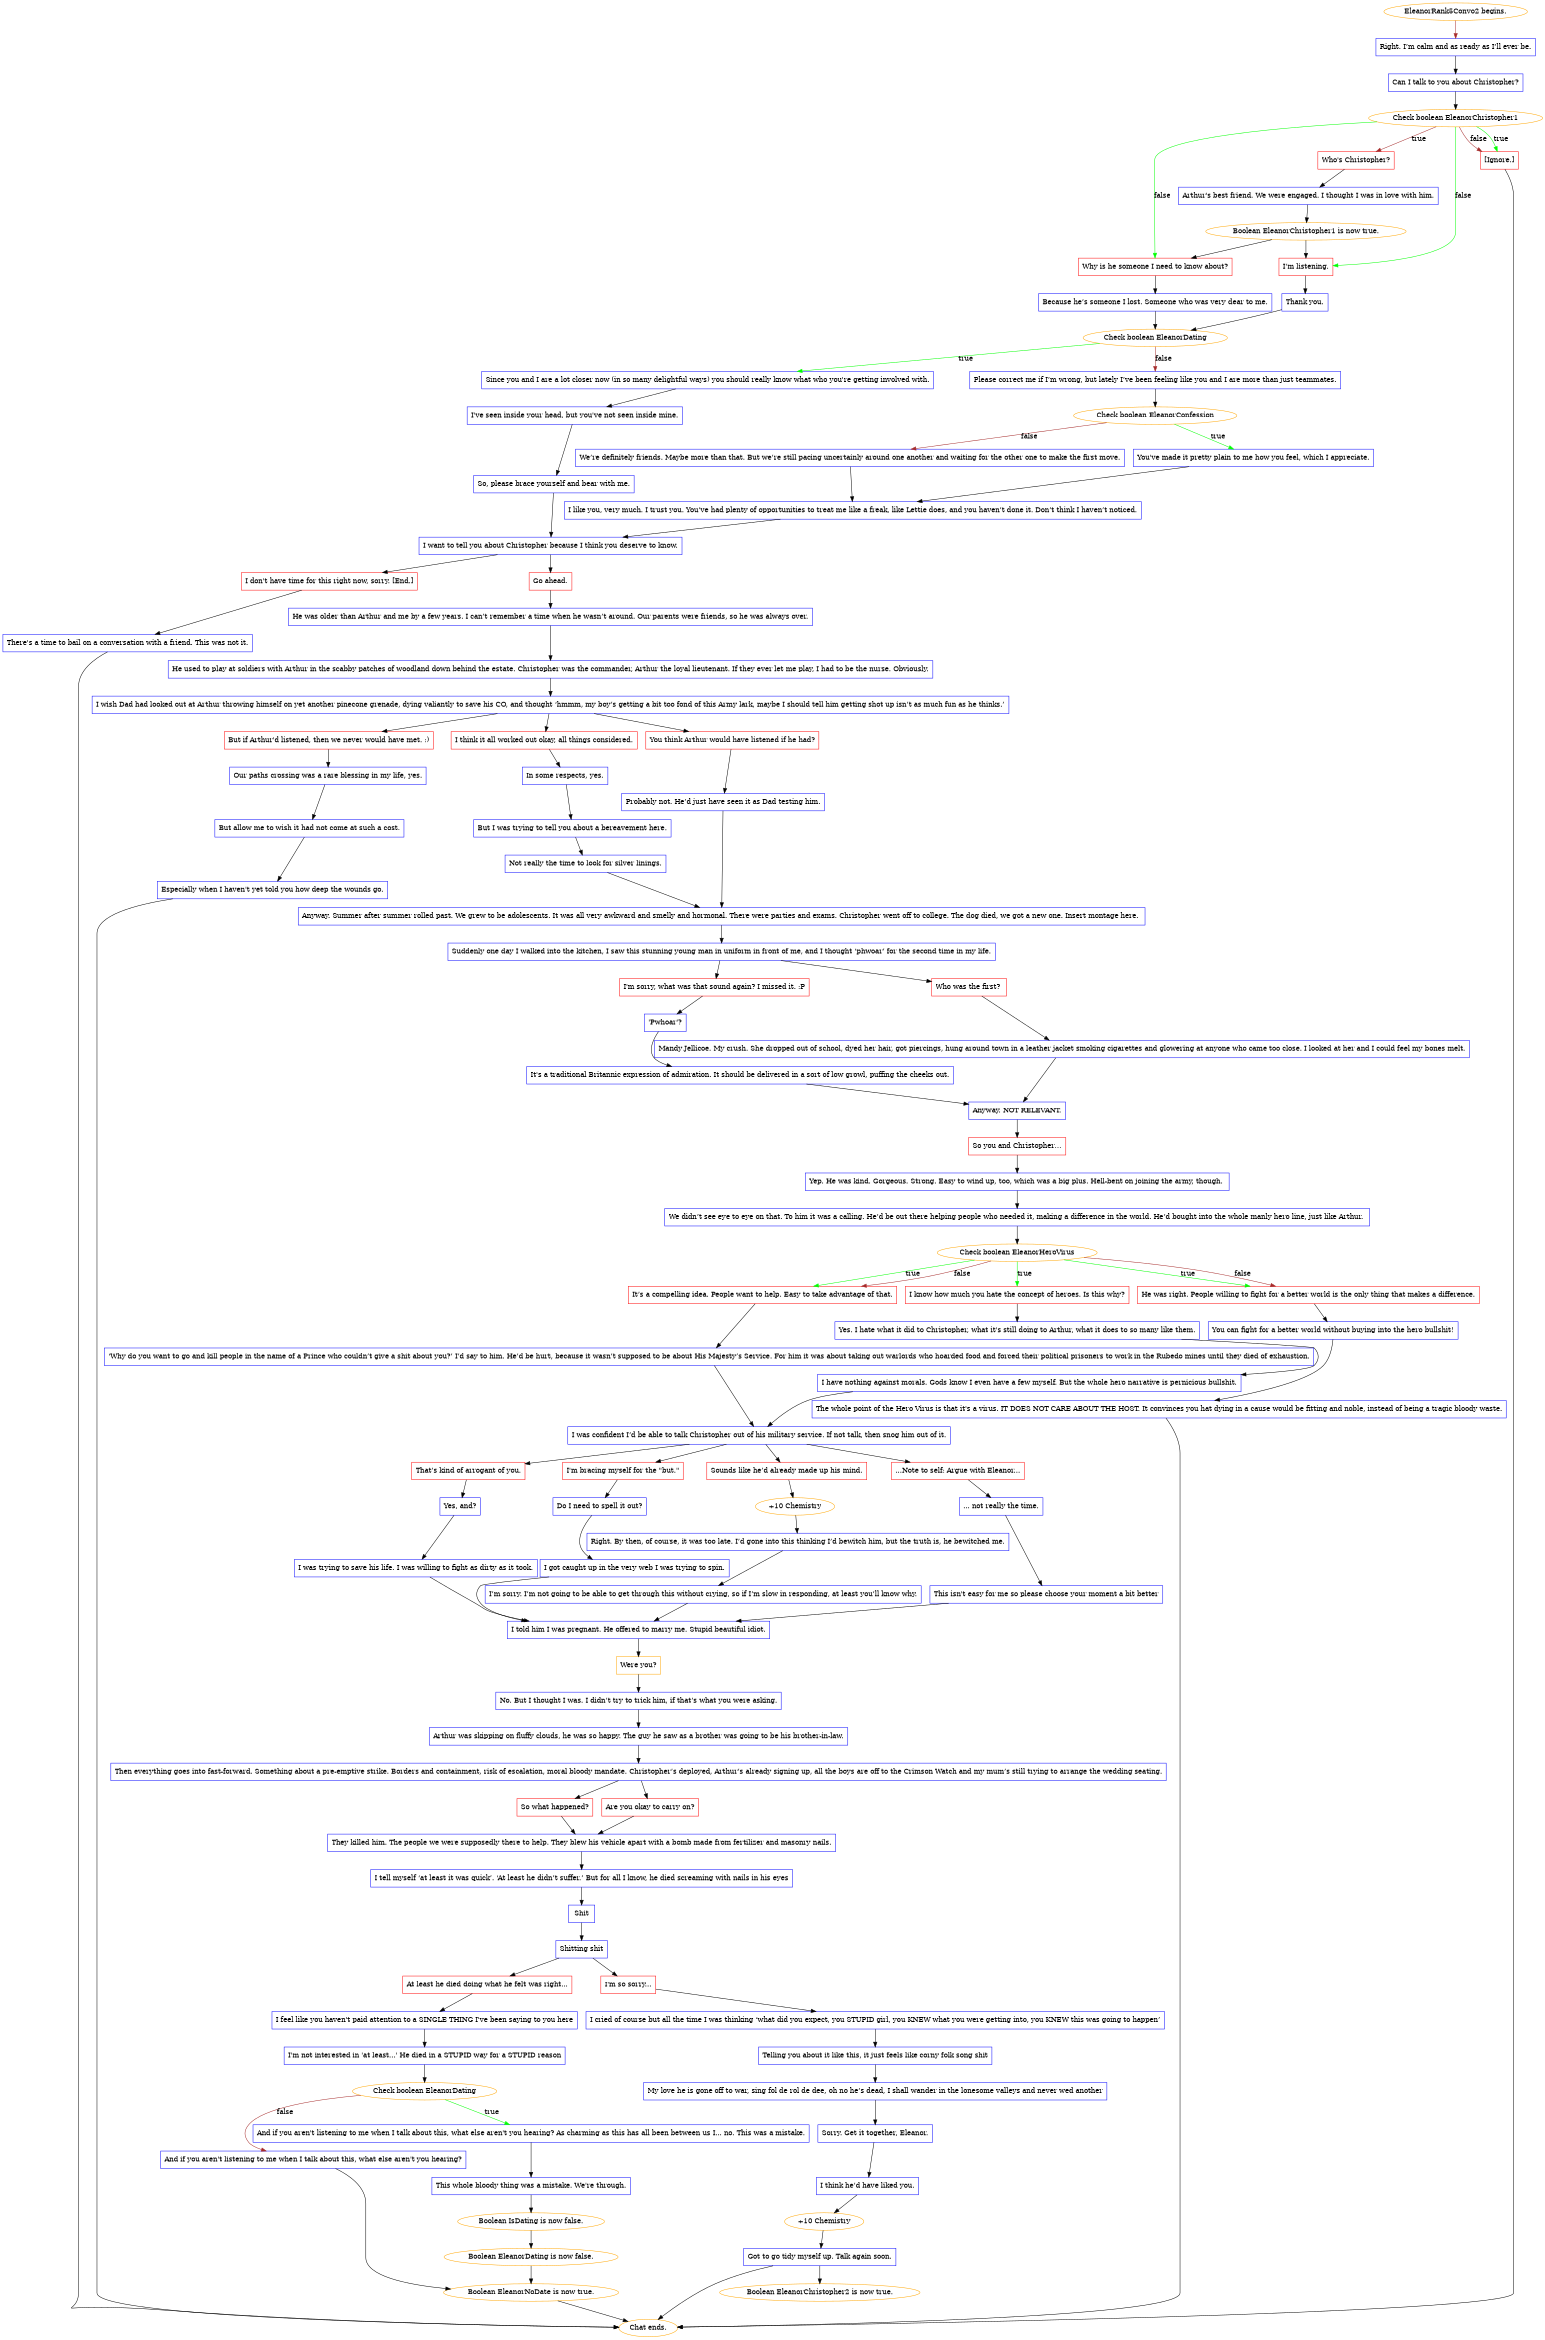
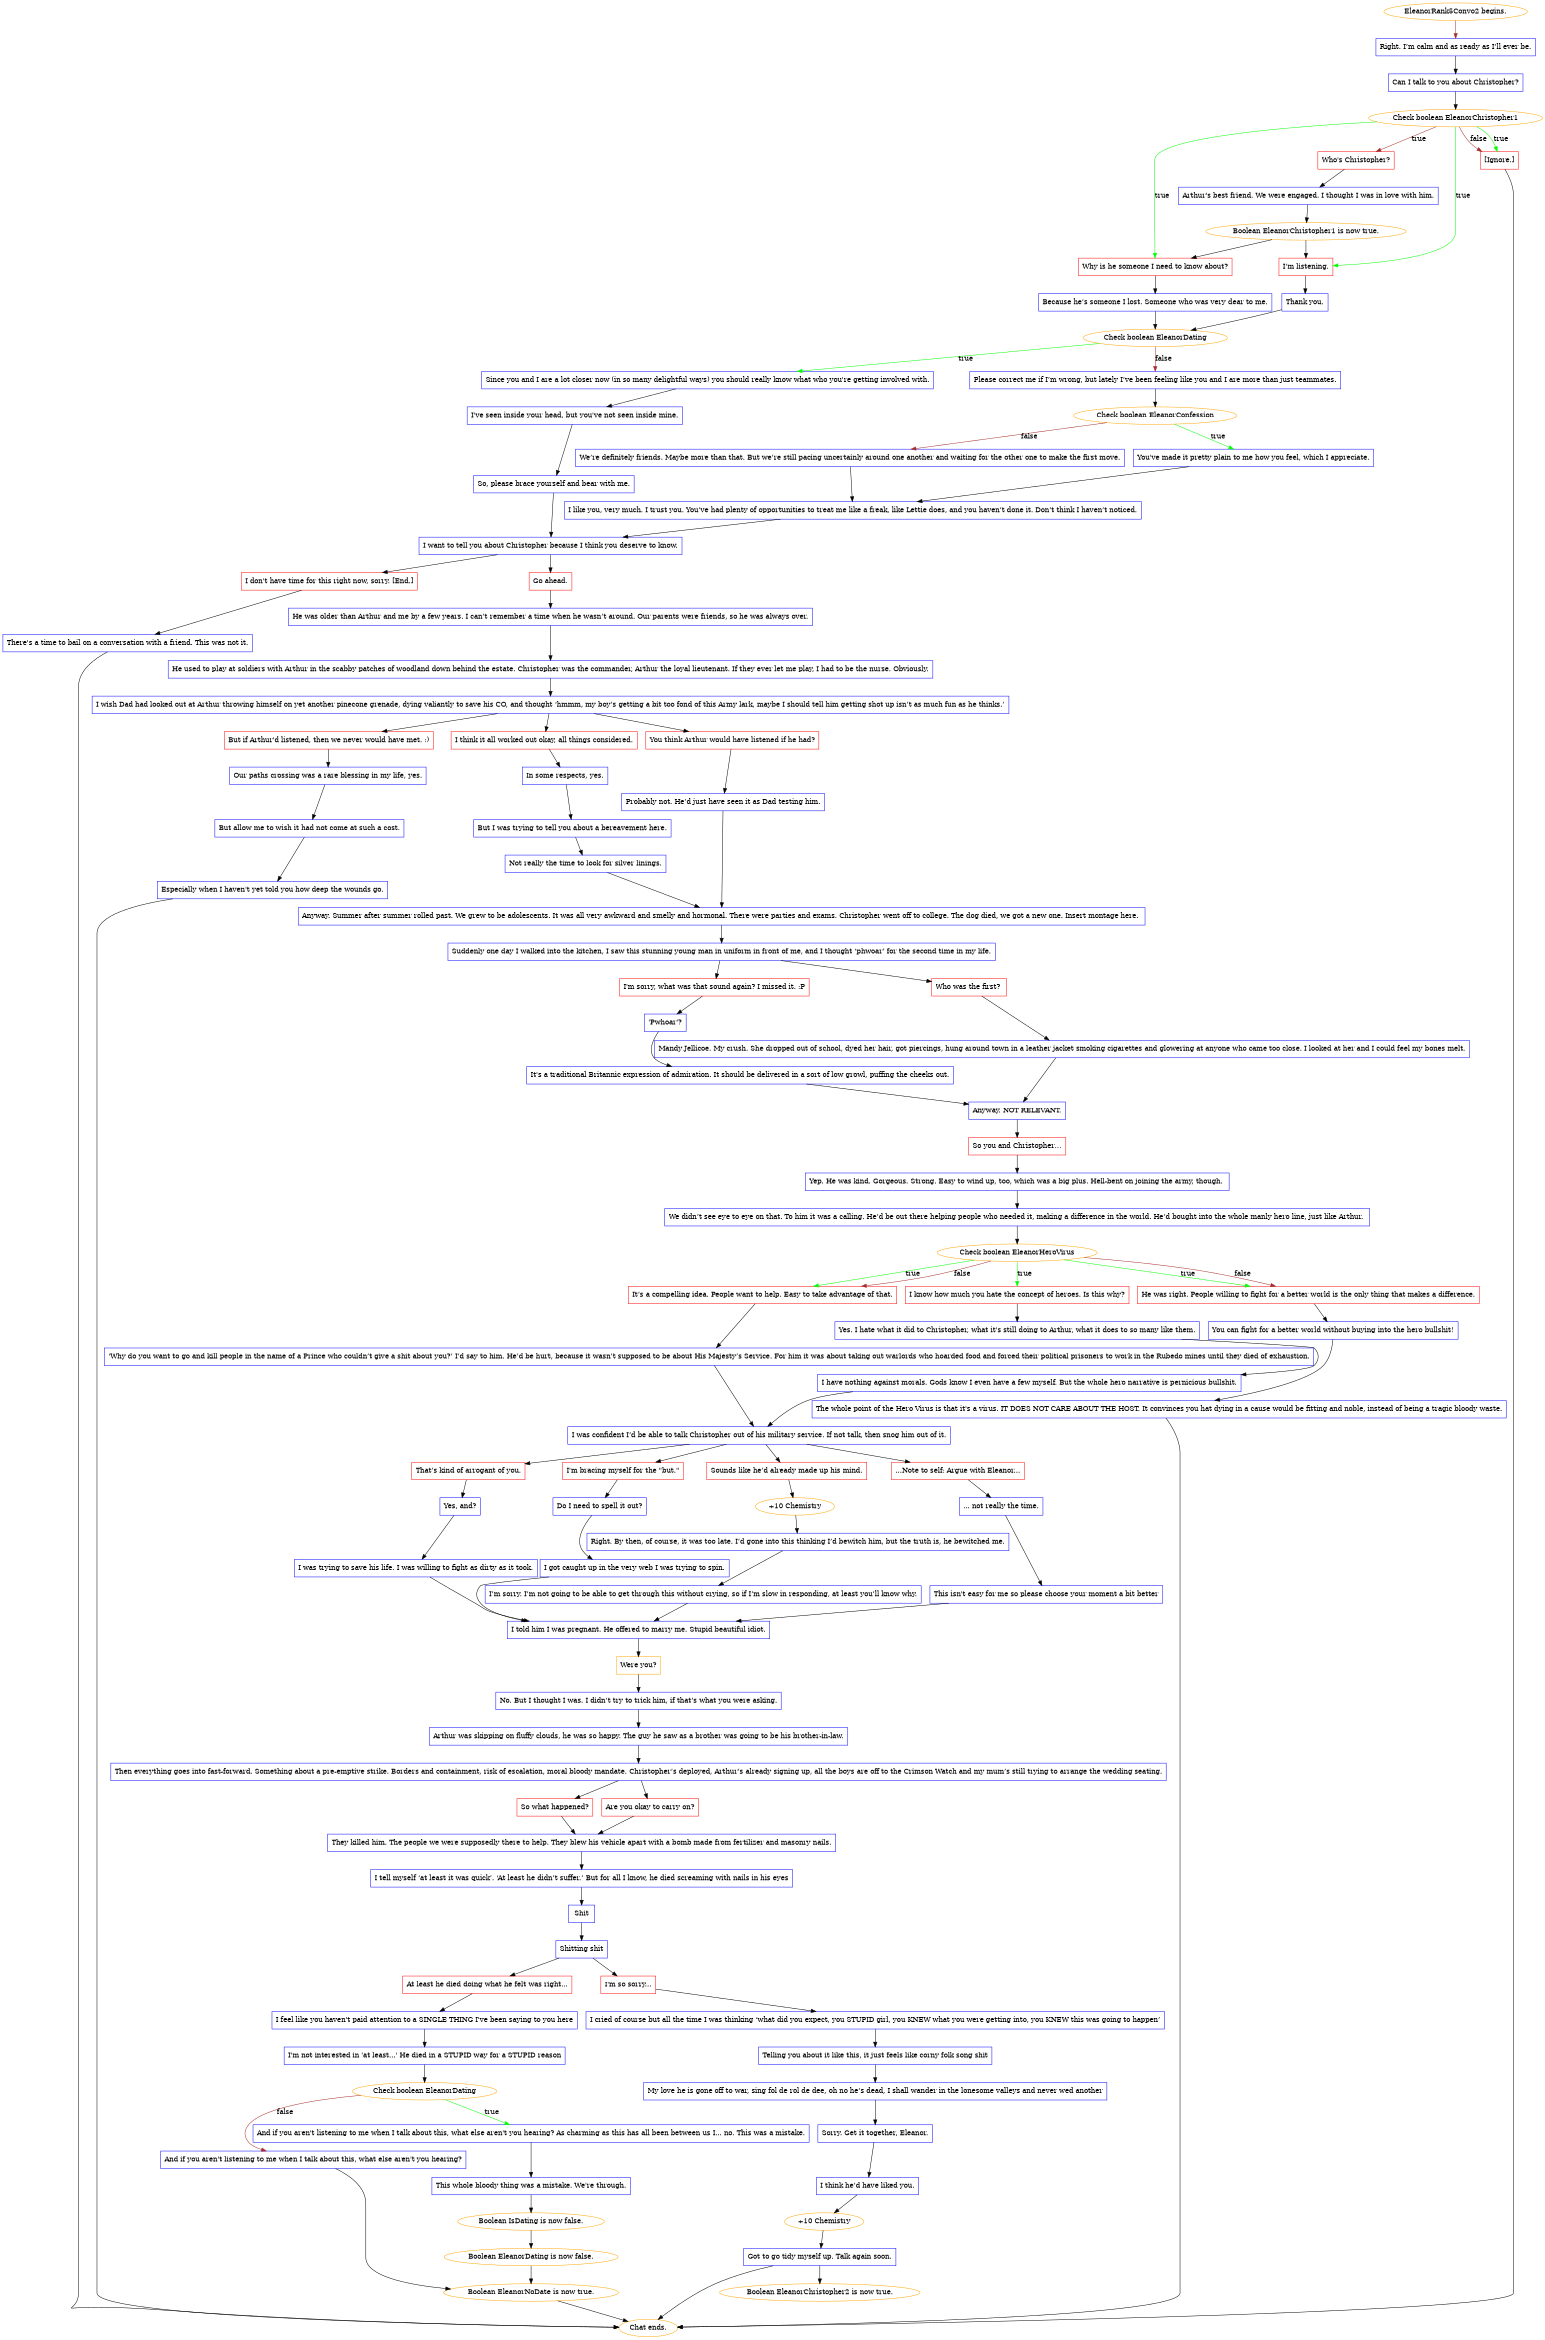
edge "Check boolean EleanorChristopher1" -> "Why is he someone I need to know about?": label "false" -> "true"
edge "Check boolean EleanorChristopher1" -> "I’m listening.": label "false" -> "true"
